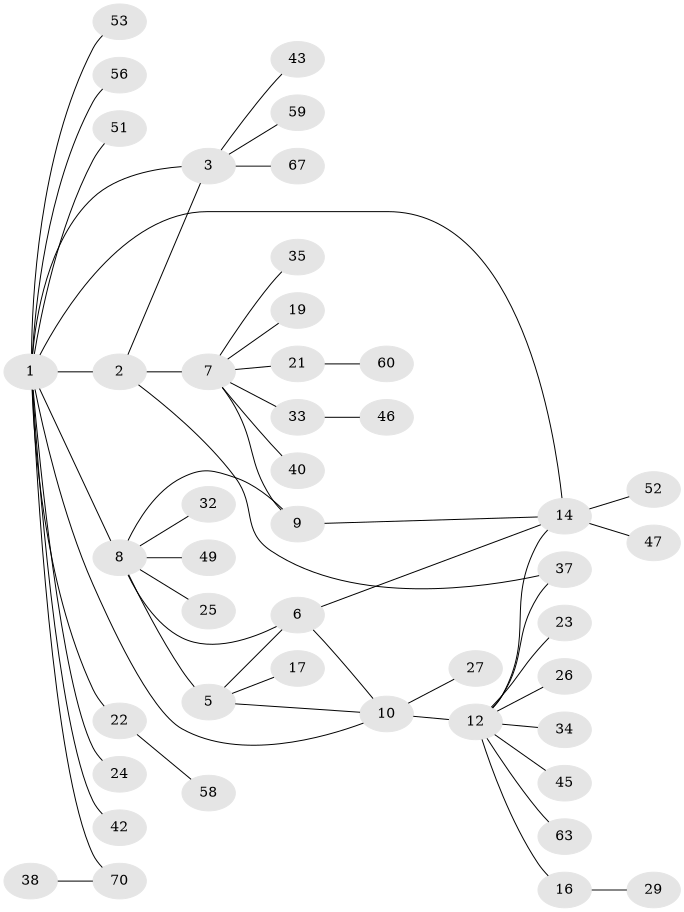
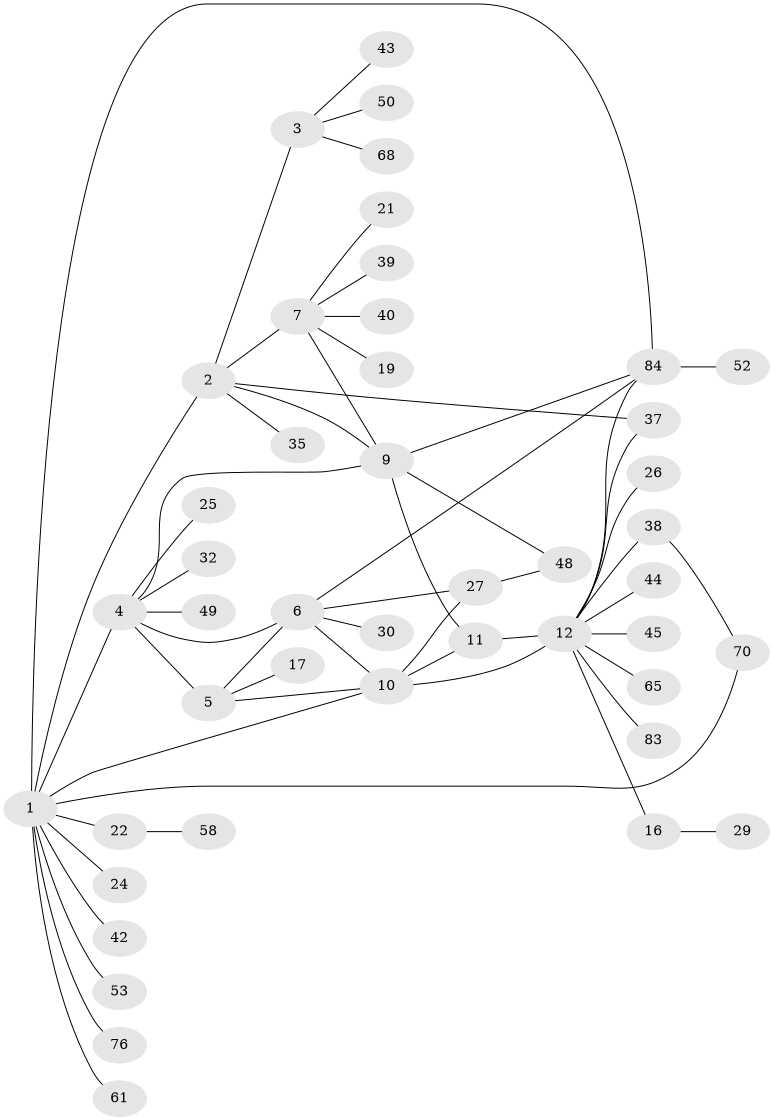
node "56": label "56" -> "76"
node "59": label "59" -> "50"
node "51": label "51" -> "61"
node "67": label "67" -> "68"
edge "3" -- "1": removed
edge "35" -- "7": now "35" -- "2"
node "60": removed
edge "2" -- "9": added
node "33": label "33" -> "39"
node "46": removed
node "14": label "14" -> "84"
node "47": removed
node "8": label "8" -> "4"
node "48": added
edge "38" -- "12": added
edge "27" -- "6": added
node "23": label "23" -> "83"
node "30": added
node "11": added
node "34": label "34" -> "44"
node "63": label "63" -> "65"
